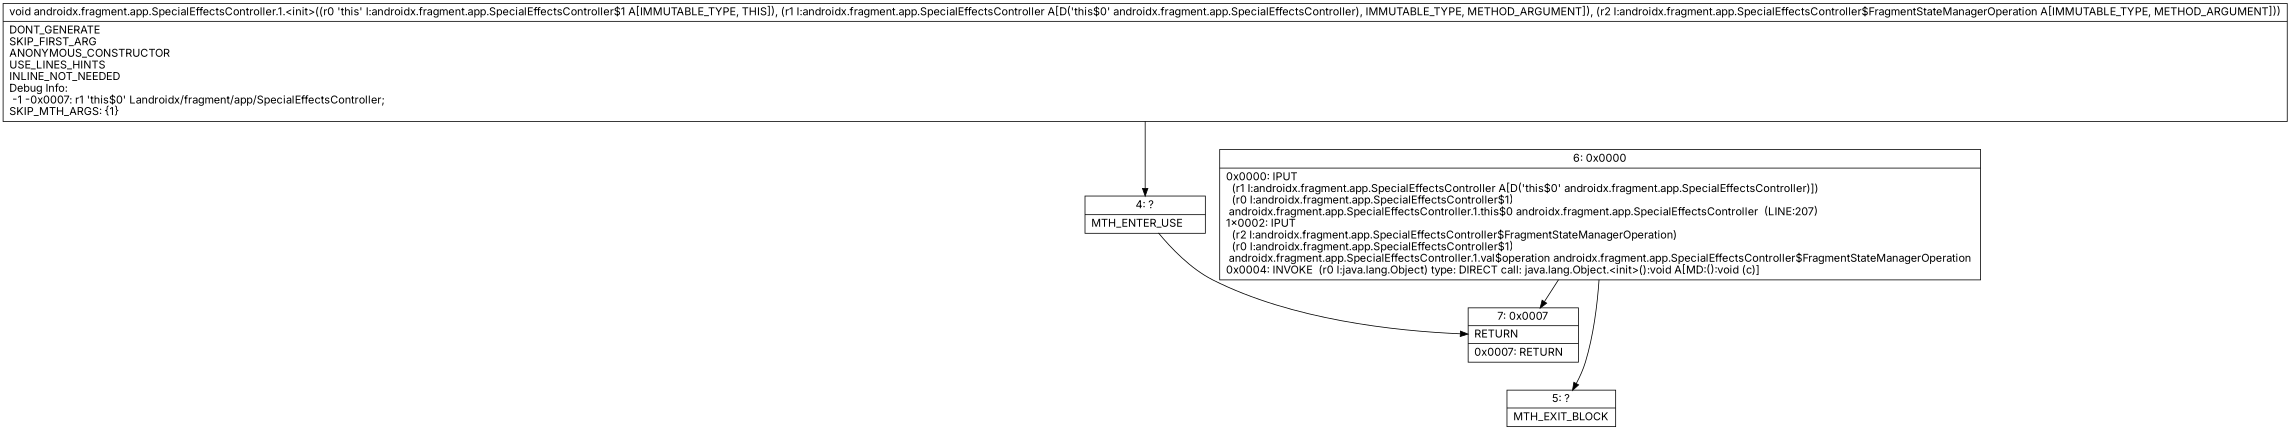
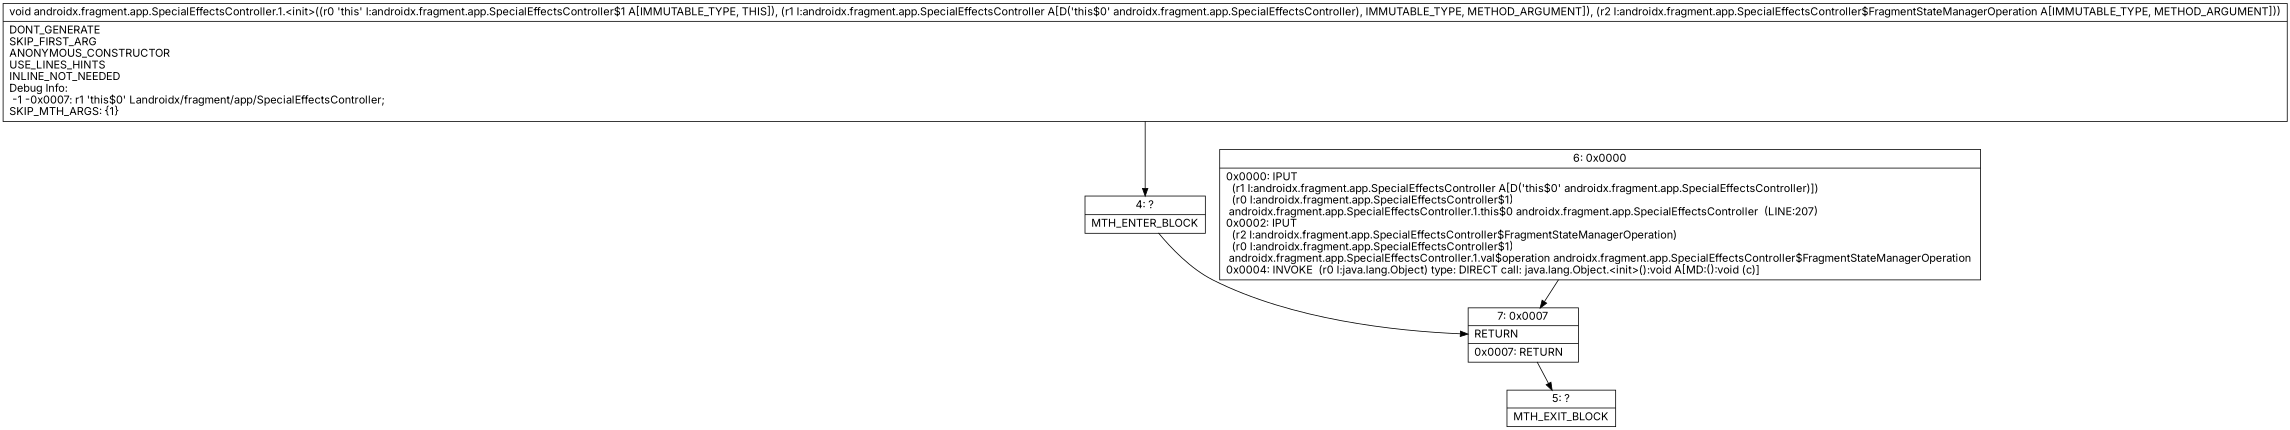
node "4: ?": text "MTH_ENTER_USE" -> "MTH_ENTER_BLOCK"
node "6: 0x0000": text "1x0002: IPUT" -> "0x0002: IPUT"
edge "6: 0x0000" -> "5: ?": now "7: 0x0007" -> "5: ?"
